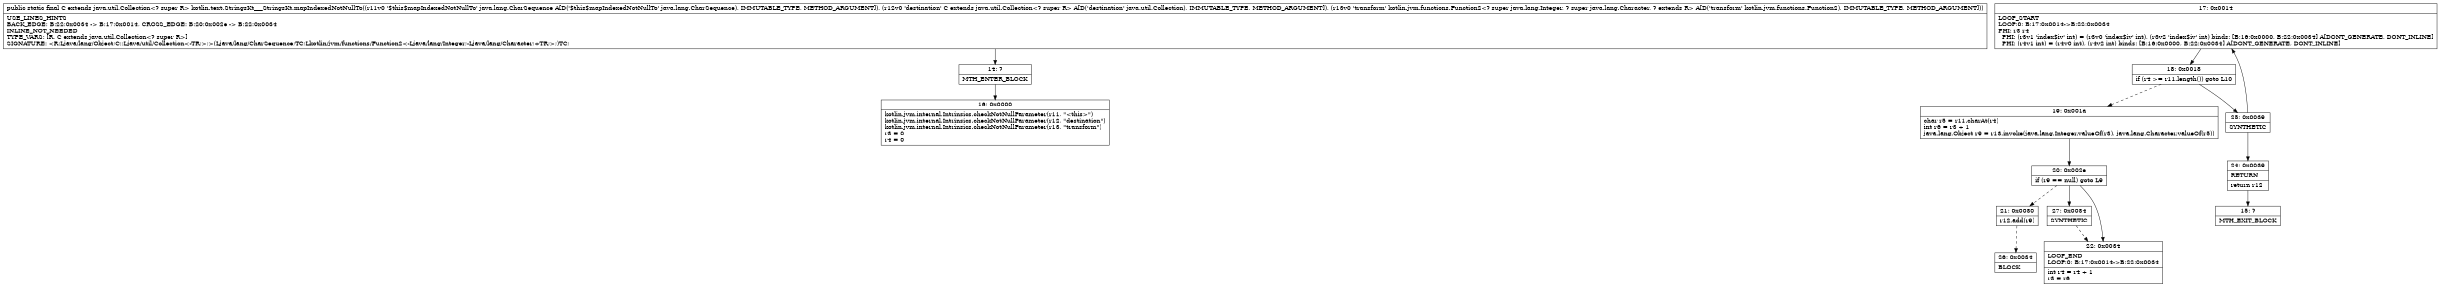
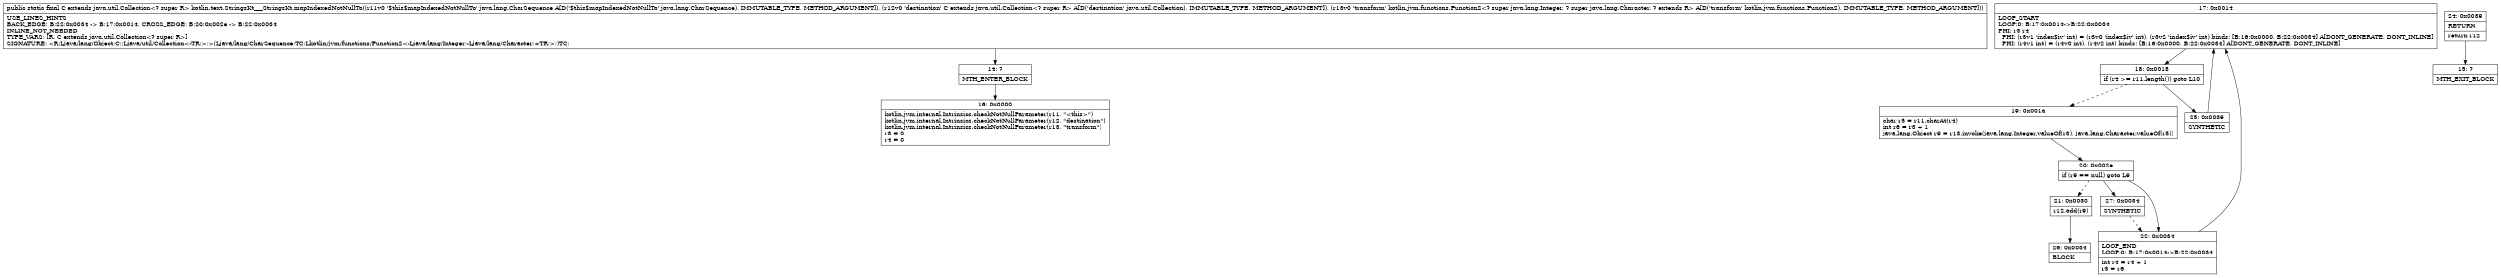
edge "25: 0x0039" -> "24: 0x0039": removed
edge "22: 0x0034" -> "17: 0x0014": added
edge "21: 0x0030" -> "26: 0x0034": style dashed -> solid
